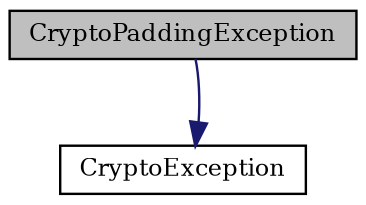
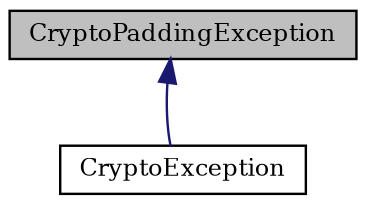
edge "CryptoPaddingException" -> "CryptoException": reversed
